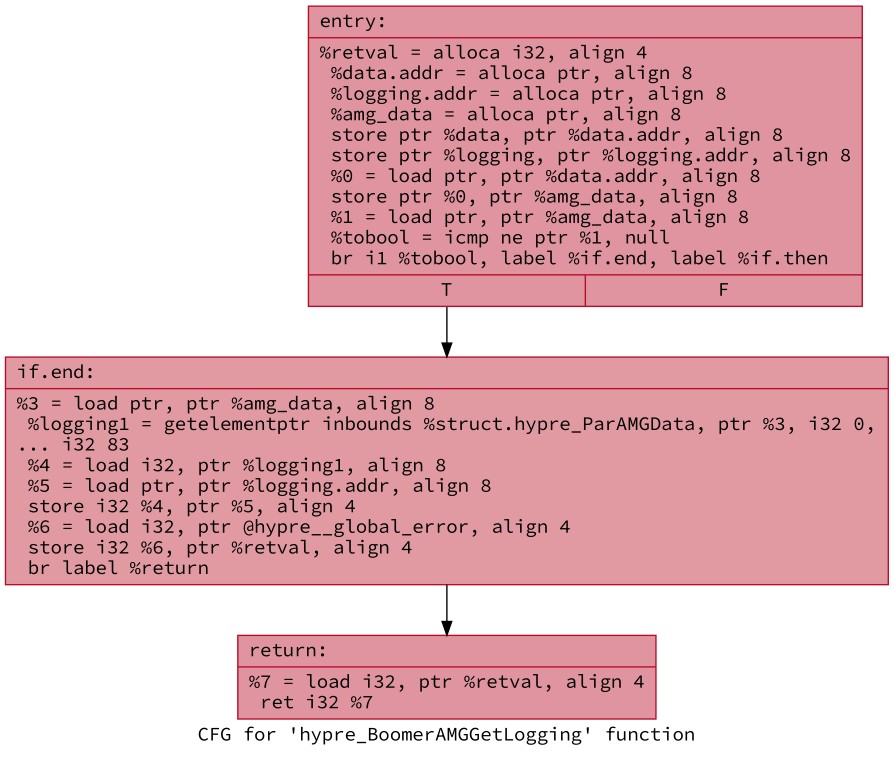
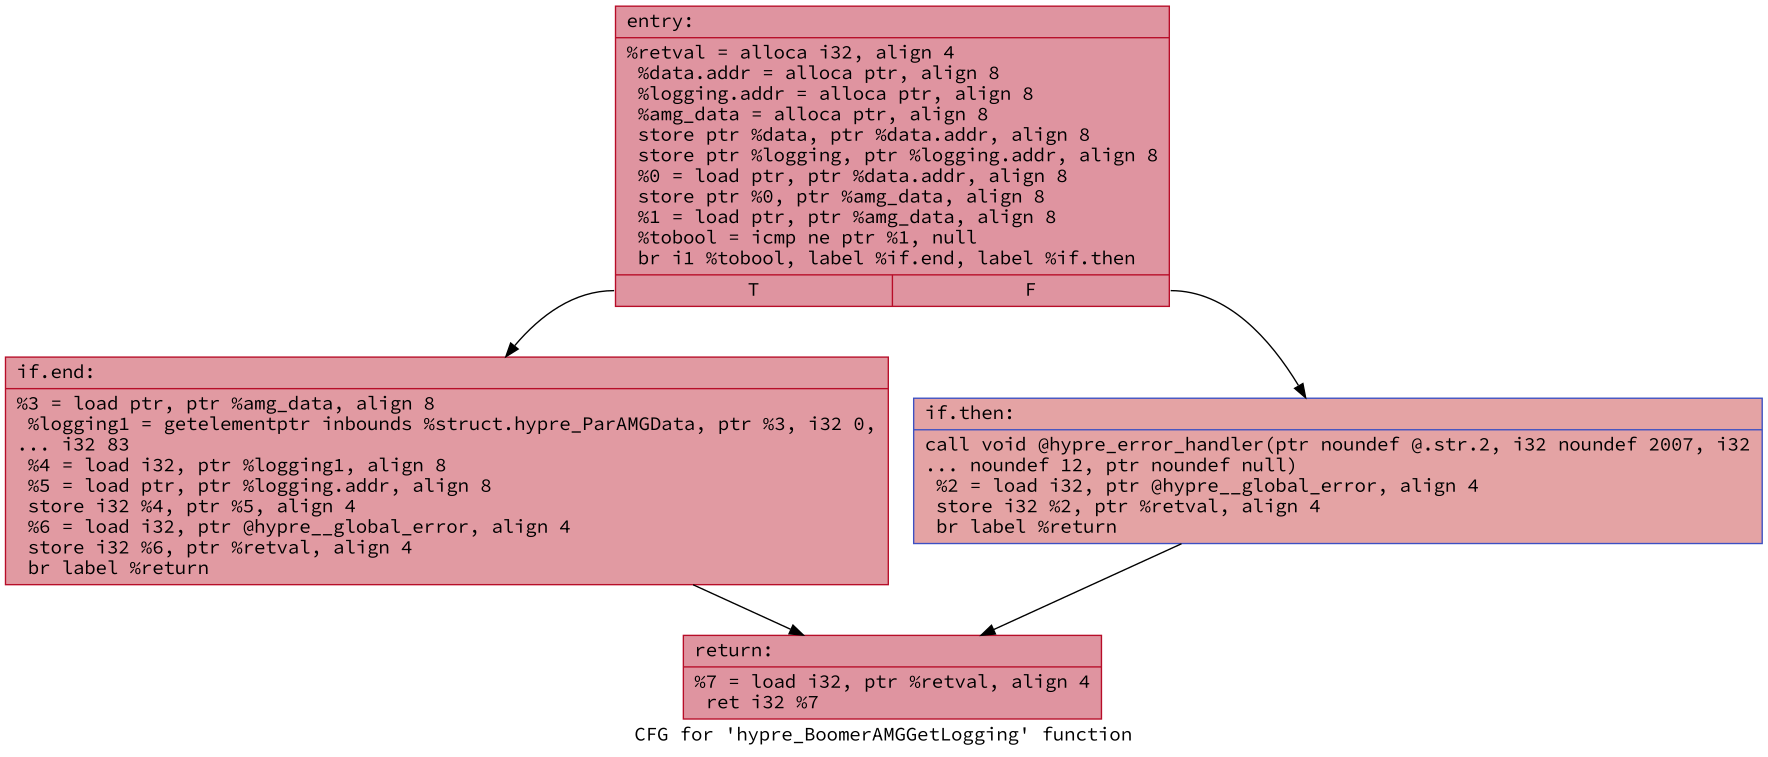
node "if.then:": added
